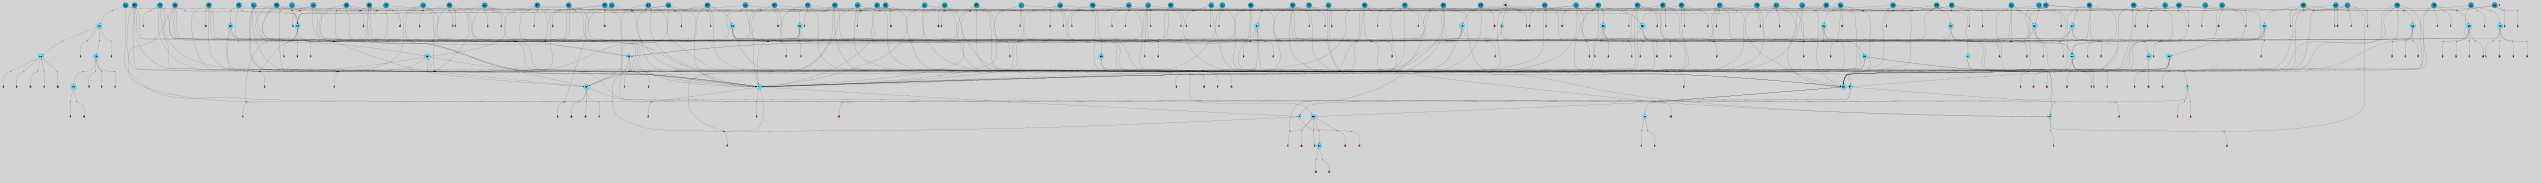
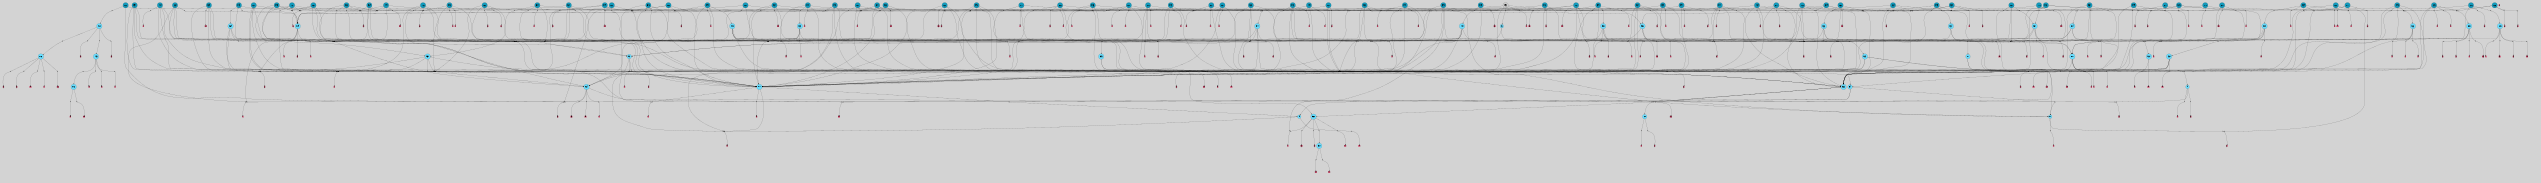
node "T811": removed
